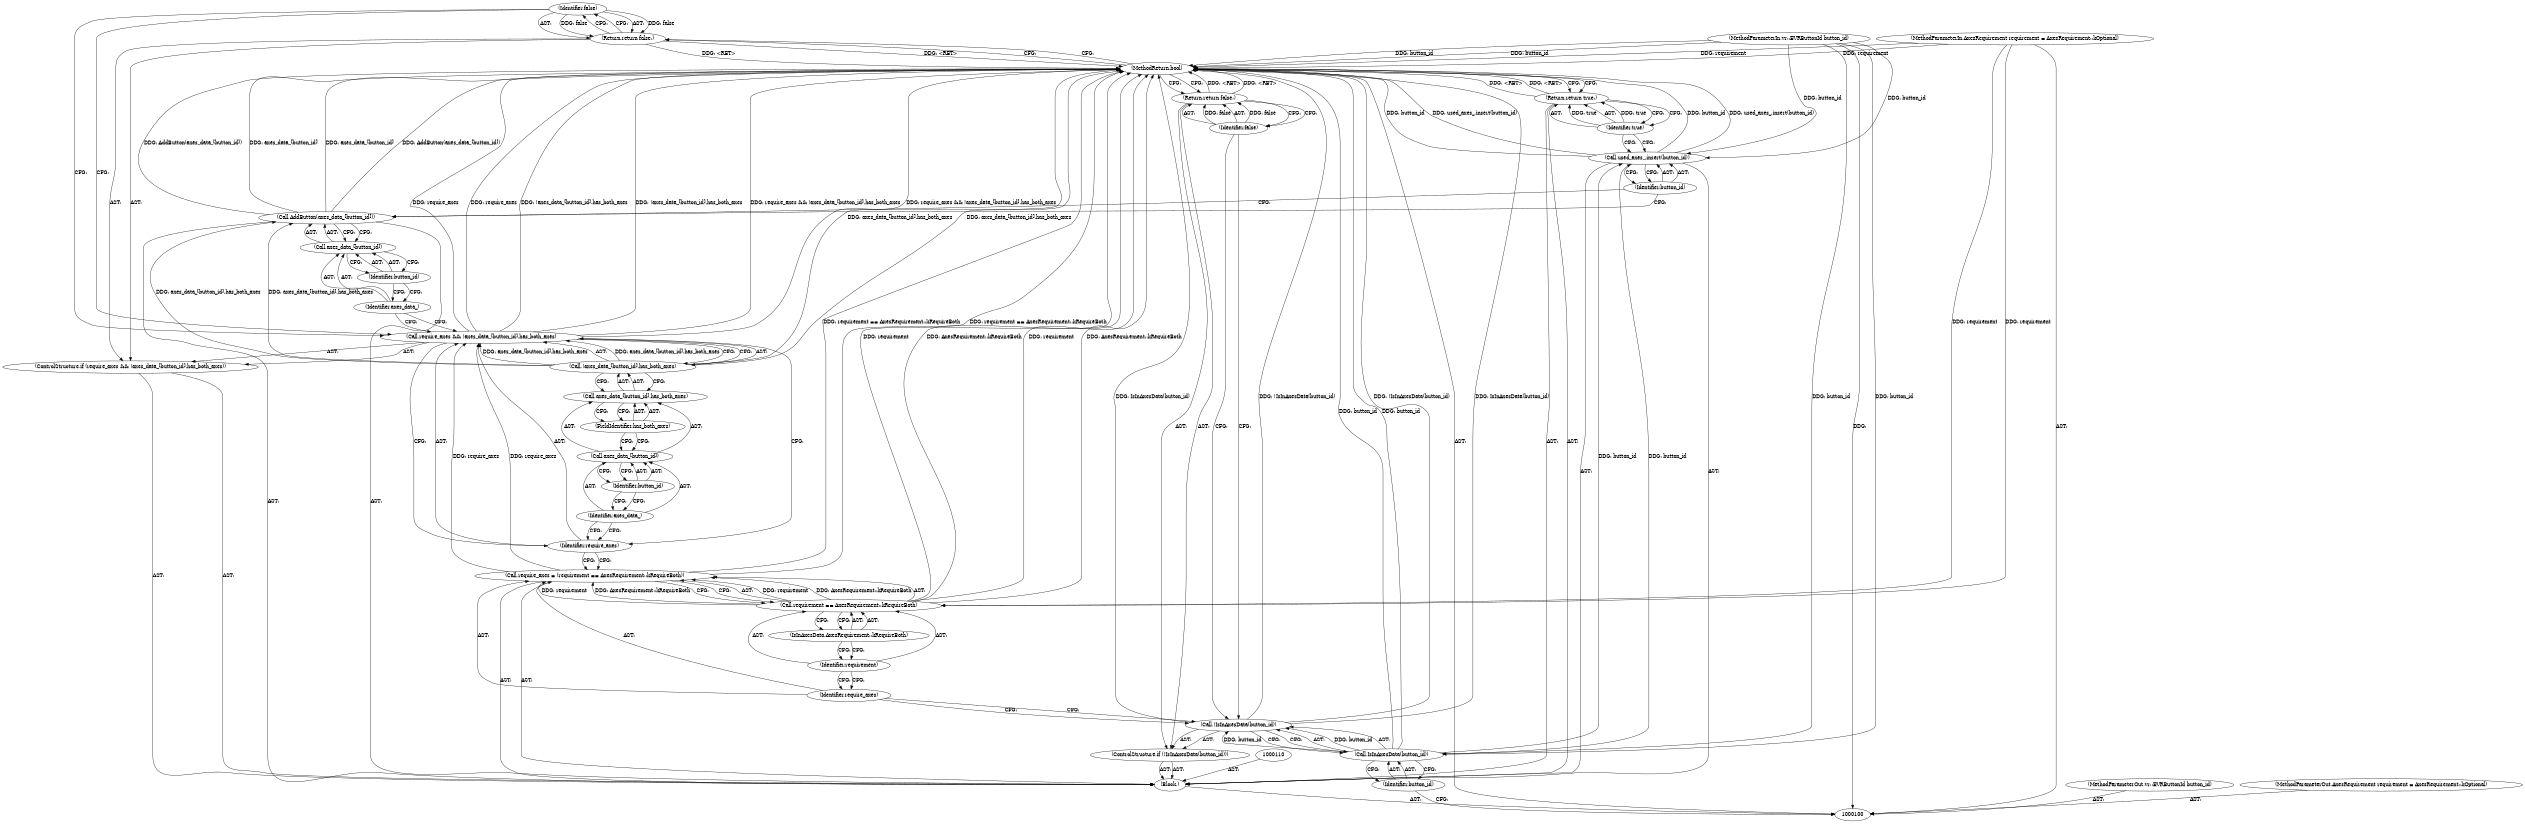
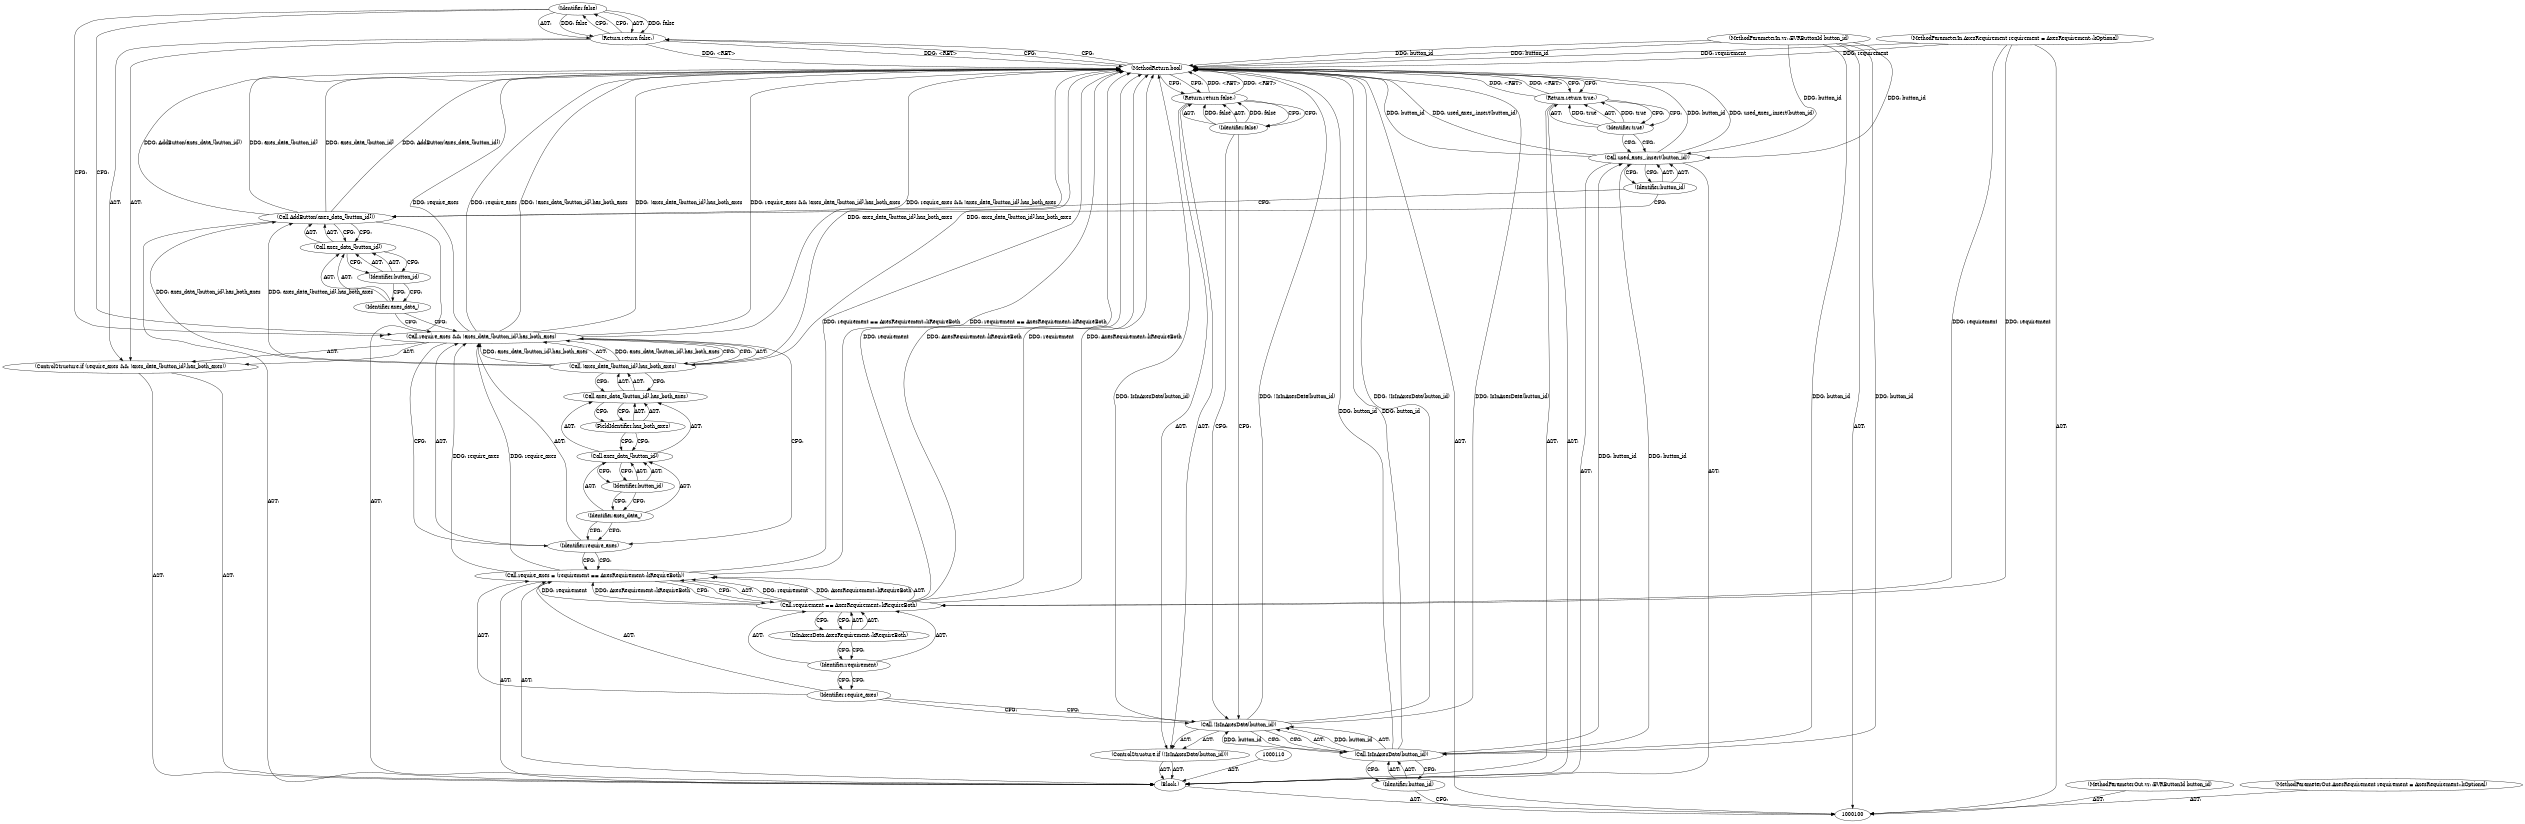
edge "(MethodParameterIn,vr::EVRButtonId button_id)" -> "1000100": label "DDG: " -> "AST: "
